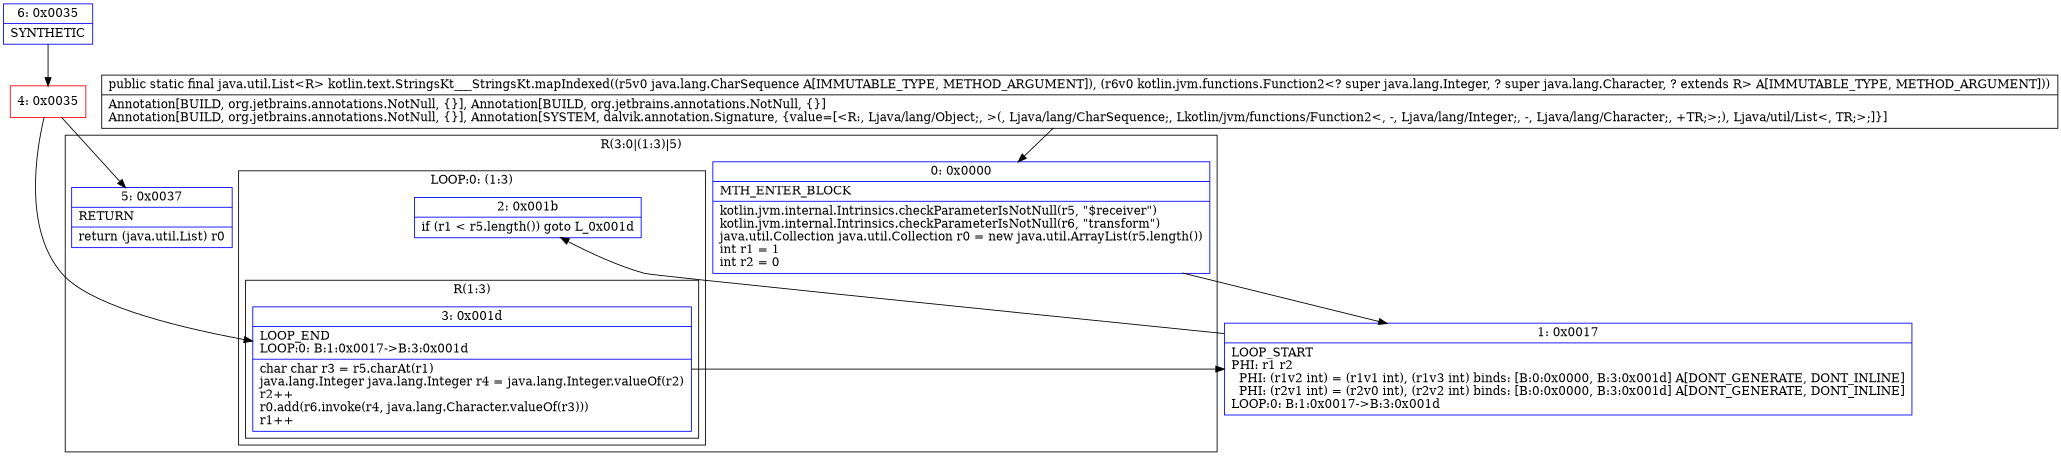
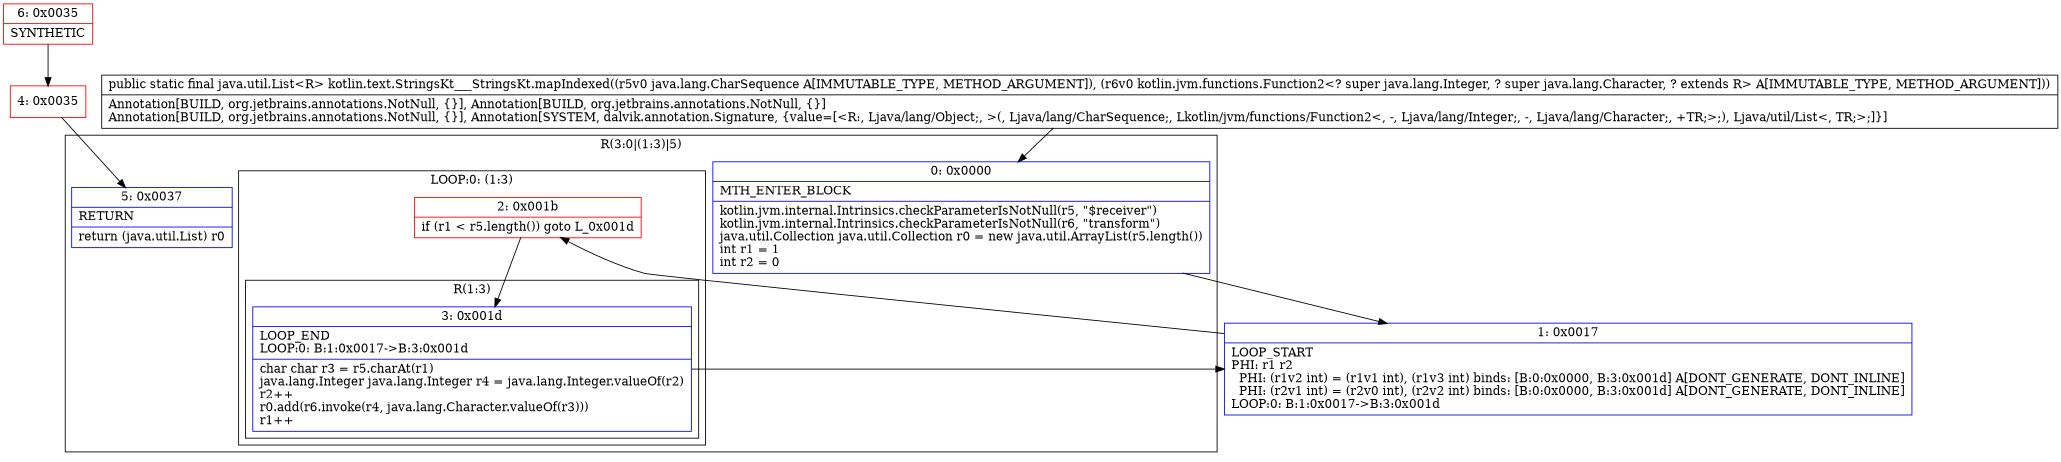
node "6: 0x0035": color blue -> red
node "2: 0x001b": color blue -> red
edge "4: 0x0035" -> "3: 0x001d": now "2: 0x001b" -> "3: 0x001d"
